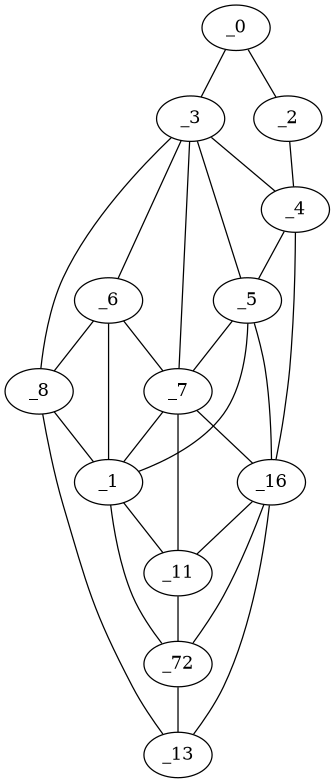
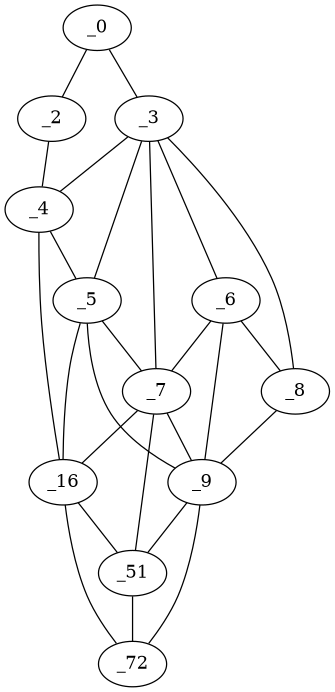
node "_1": label "_1" -> "_9"
node "_11": label "_11" -> "_51"
node "_13": removed
